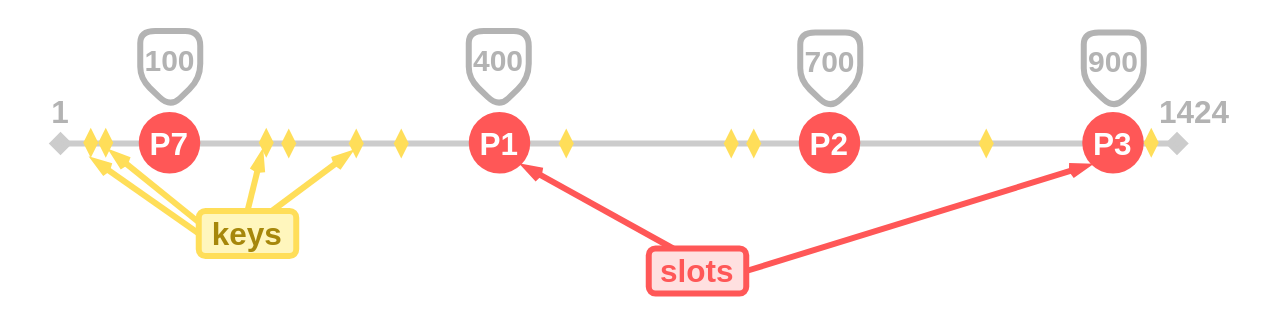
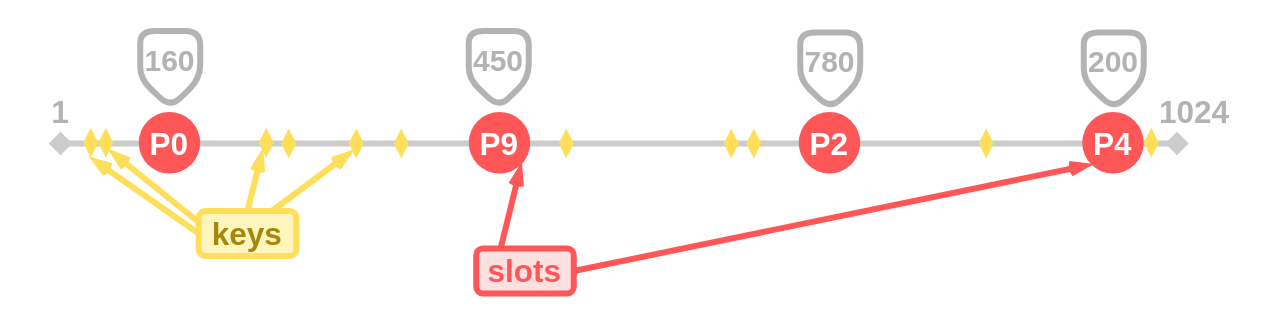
node "100": label "100" -> "160"
node "400": label "400" -> "450"
node "700": label "700" -> "780"
node "900": label "900" -> "200"
node "1424": label "1424" -> "1024"
node "P7": label "P7" -> "P0"
node "P1": label "P1" -> "P9"
node "P3": label "P3" -> "P4"
node "slots": moved (698, 271) -> (525, 271)
